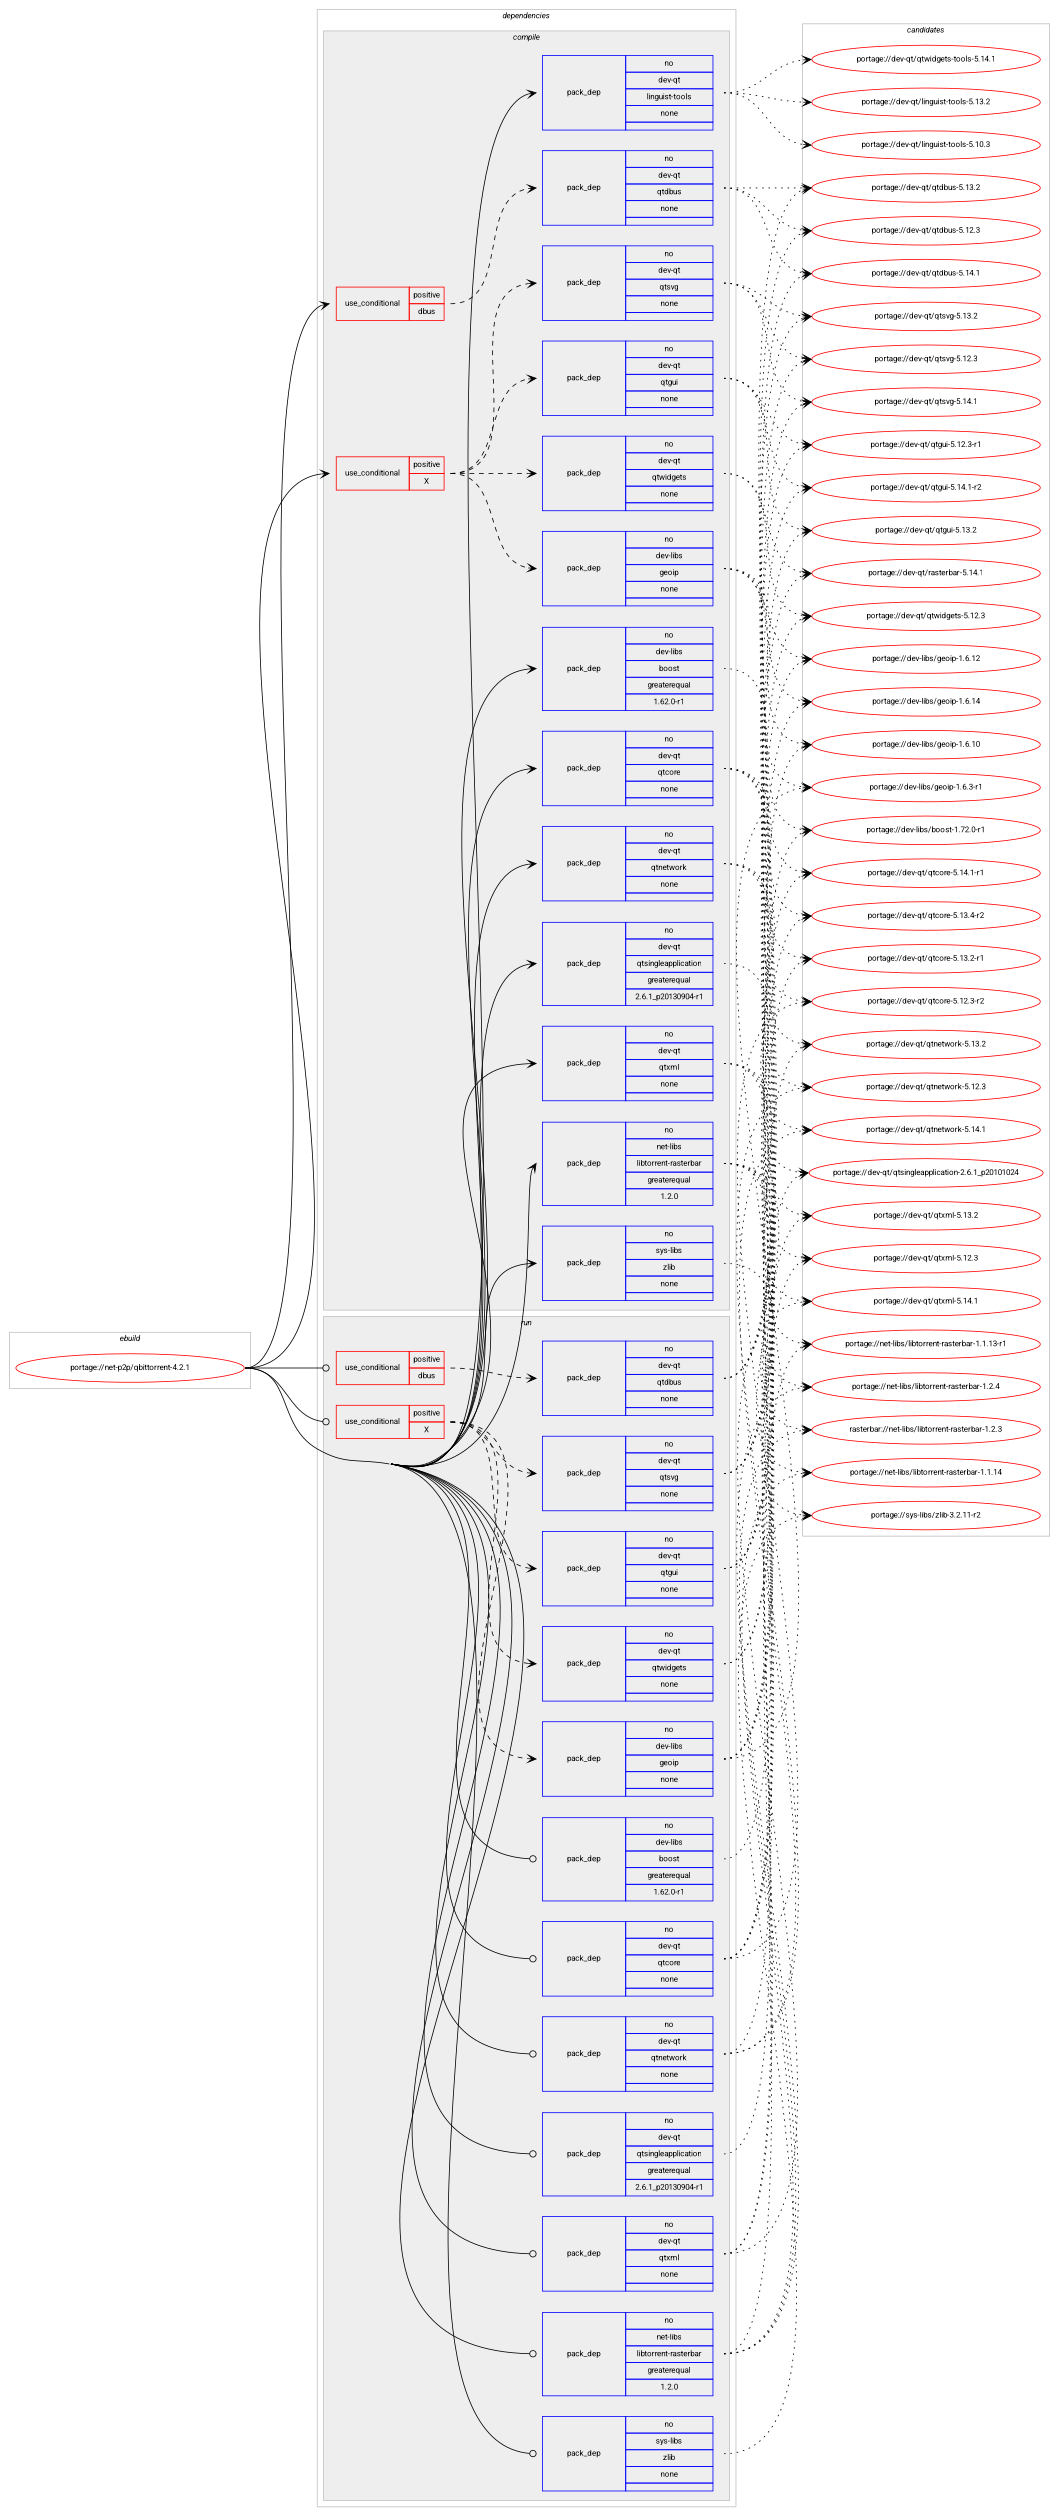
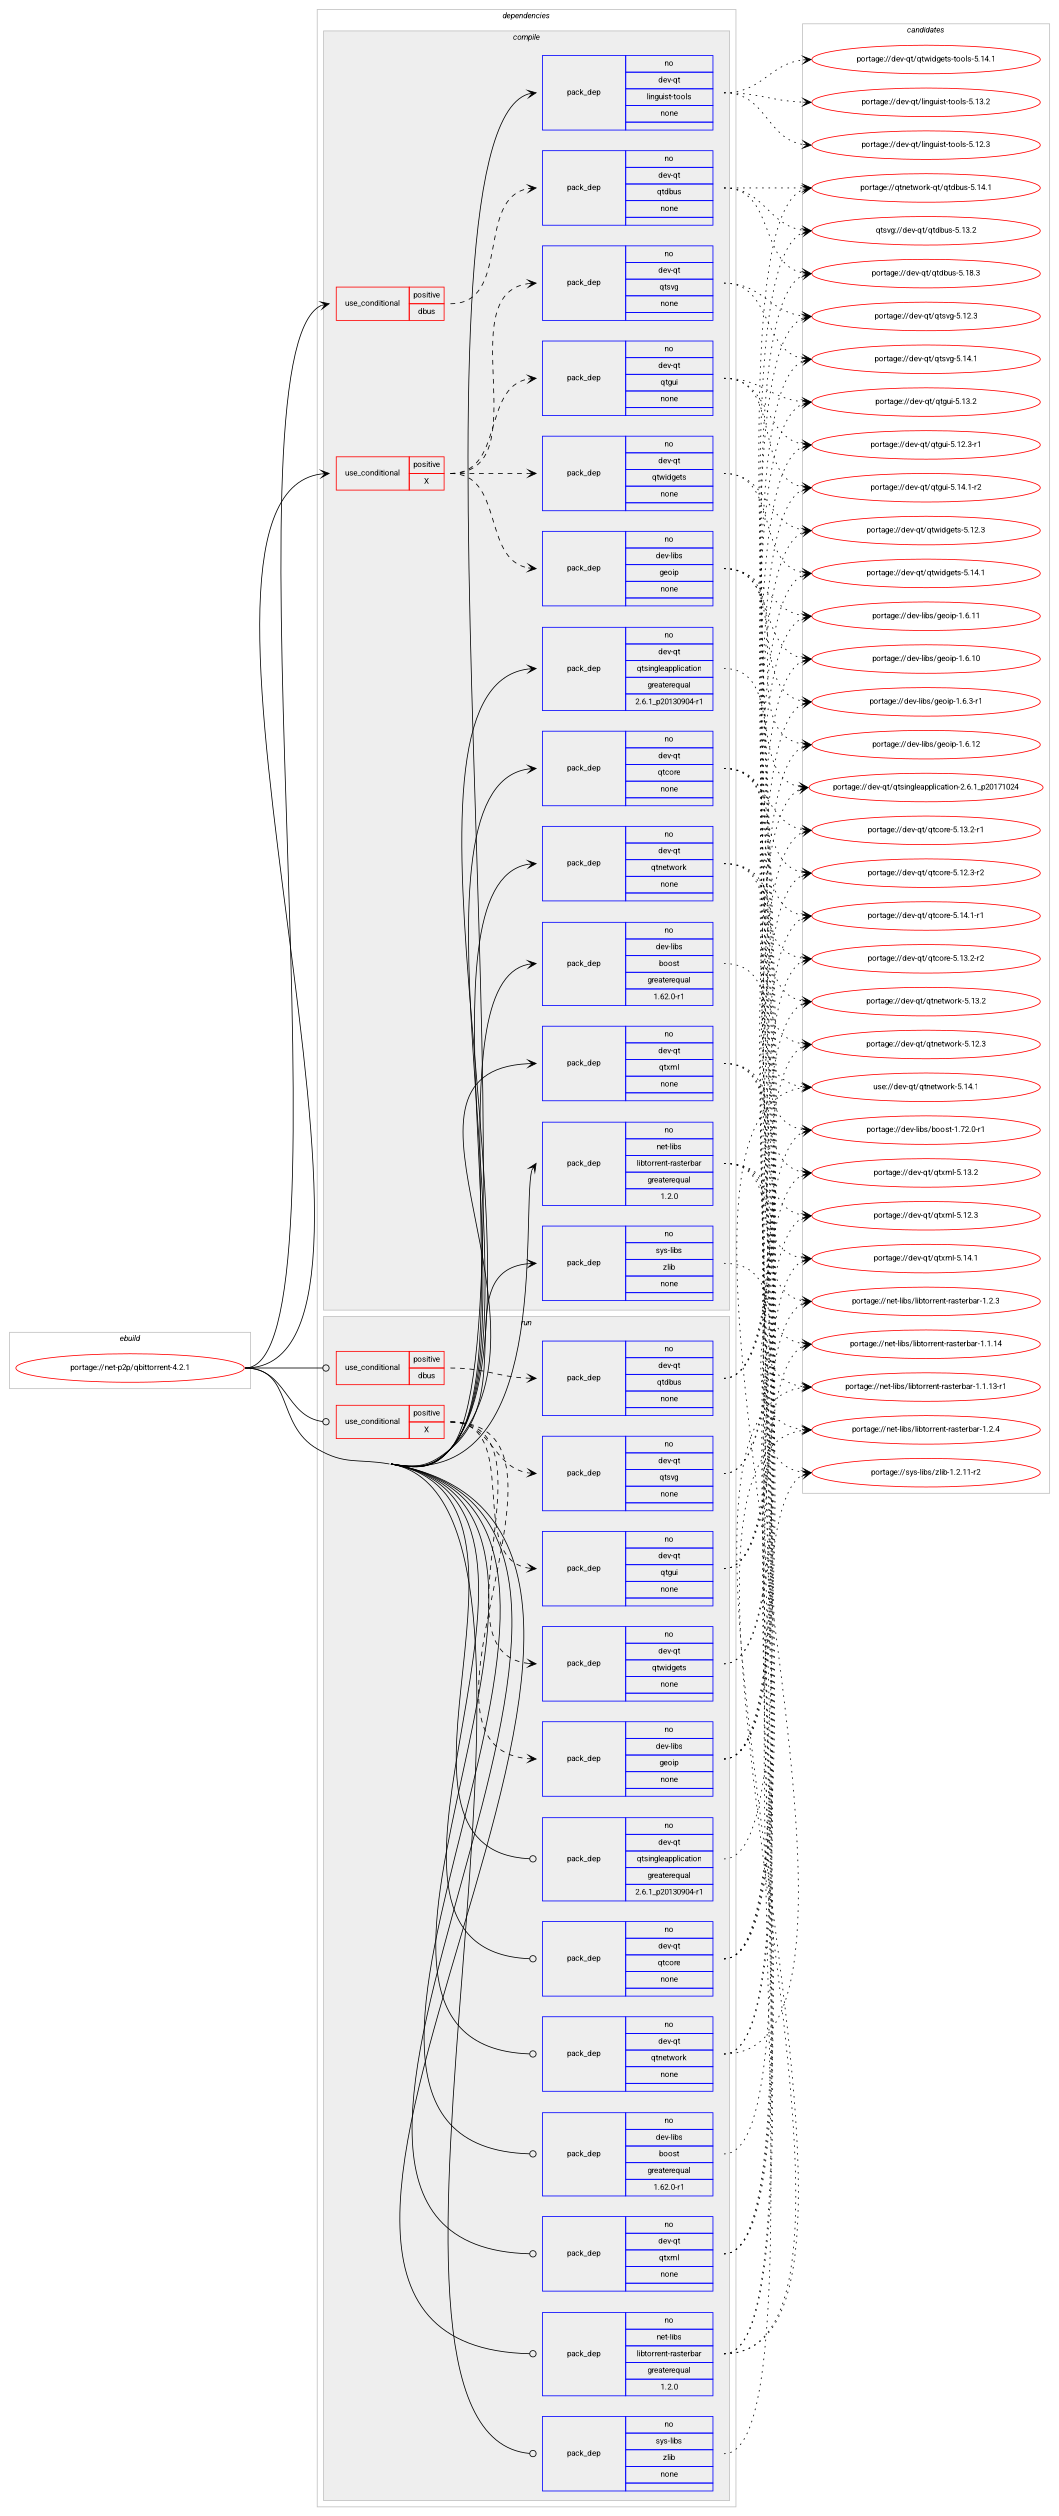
node "portage://dev-qt/linguist-tools-5.10.3": label "portage://dev-qt/linguist-tools-5.10.3" -> "portage://dev-qt/linguist-tools-5.12.3"
node "portage://dev-qt/qtdbus-5.13.2": label "portage://dev-qt/qtdbus-5.13.2" -> "qtsvg://dev-qt/qtdbus-5.13.2"
node "portage://dev-qt/qtdbus-5.12.3": label "portage://dev-qt/qtdbus-5.12.3" -> "portage://dev-qt/qtdbus-5.18.3"
node "portage://dev-qt/qtdbus-5.14.1": label "portage://dev-qt/qtdbus-5.14.1" -> "portage://qtnetwork-qt/qtdbus-5.14.1"
node "portage://dev-qt/qtsvg-5.13.2": removed
node "portage://dev-qt/rasterbar-5.14.1": label "portage://dev-qt/rasterbar-5.14.1" -> "portage://dev-qt/qtwidgets-5.14.1"
node "portage://dev-libs/geoip-1.6.14": label "portage://dev-libs/geoip-1.6.14" -> "portage://dev-libs/geoip-1.6.11"
node "portage://dev-qt/qtcore-5.13.4-r2": label "portage://dev-qt/qtcore-5.13.4-r2" -> "portage://dev-qt/qtcore-5.13.2-r2"
node "portage://dev-qt/qtnetwork-5.14.1": label "portage://dev-qt/qtnetwork-5.14.1" -> "use://dev-qt/qtnetwork-5.14.1"
node "portage://dev-qt/qtsingleapplication-2.6.1_p20101024": label "portage://dev-qt/qtsingleapplication-2.6.1_p20101024" -> "portage://dev-qt/qtsingleapplication-2.6.1_p20171024"
node "rasterbar://net-libs/libtorrent-rasterbar-1.2.3": label "rasterbar://net-libs/libtorrent-rasterbar-1.2.3" -> "portage://net-libs/libtorrent-rasterbar-1.2.3"
node "portage://sys-libs/zlib-3.2.11-r2": label "portage://sys-libs/zlib-3.2.11-r2" -> "portage://sys-libs/zlib-1.2.11-r2"
